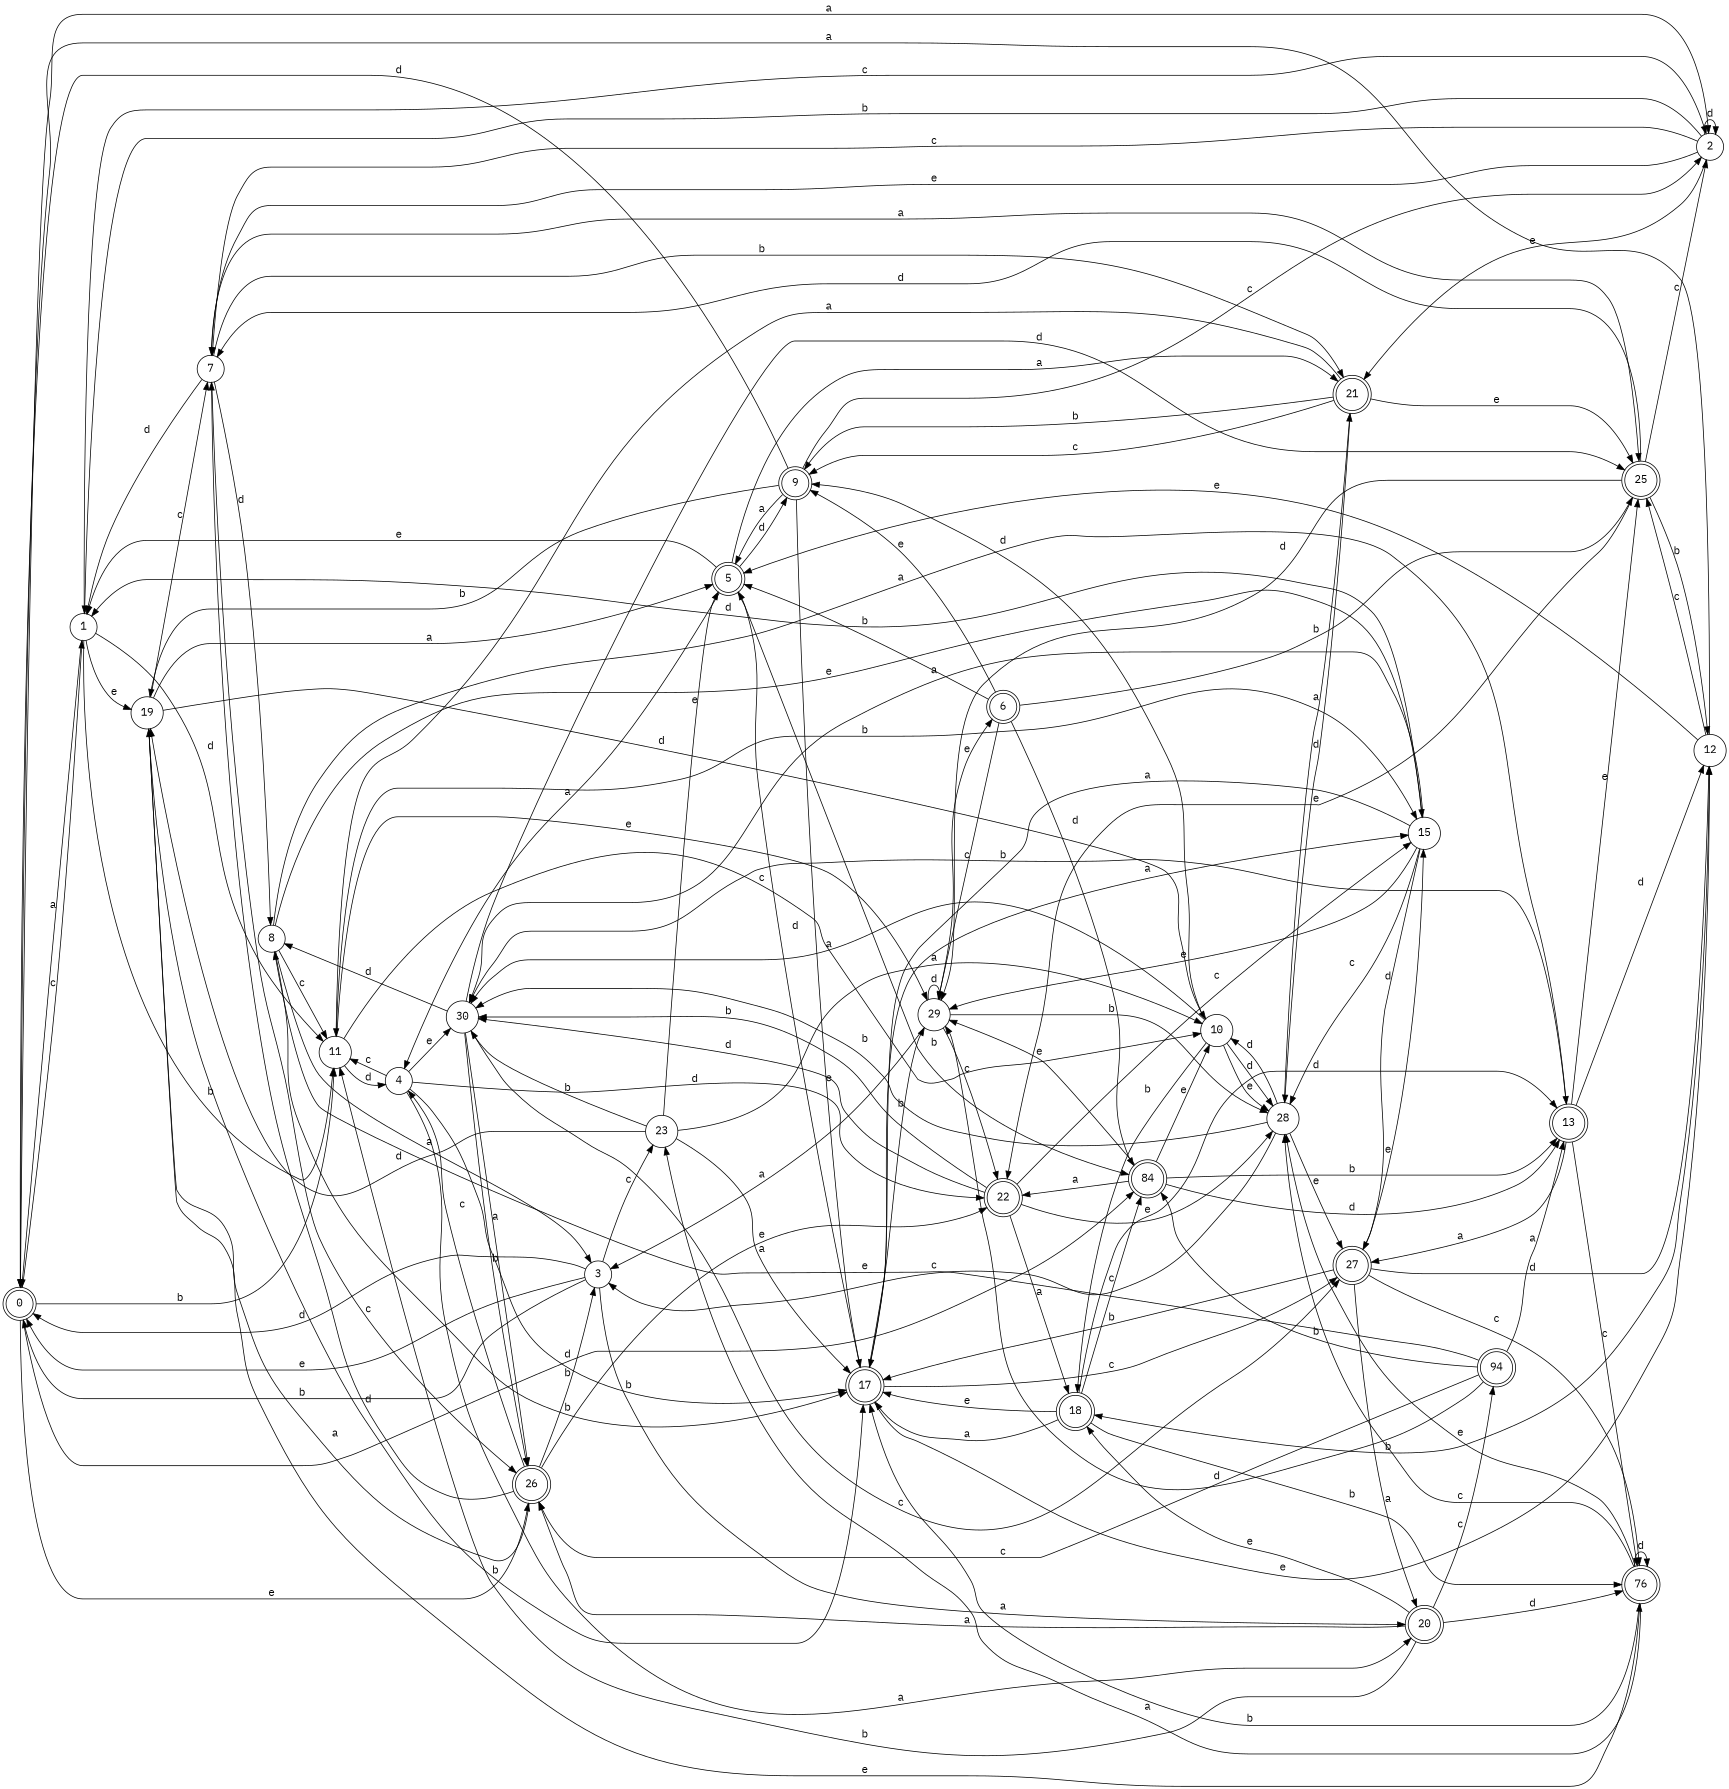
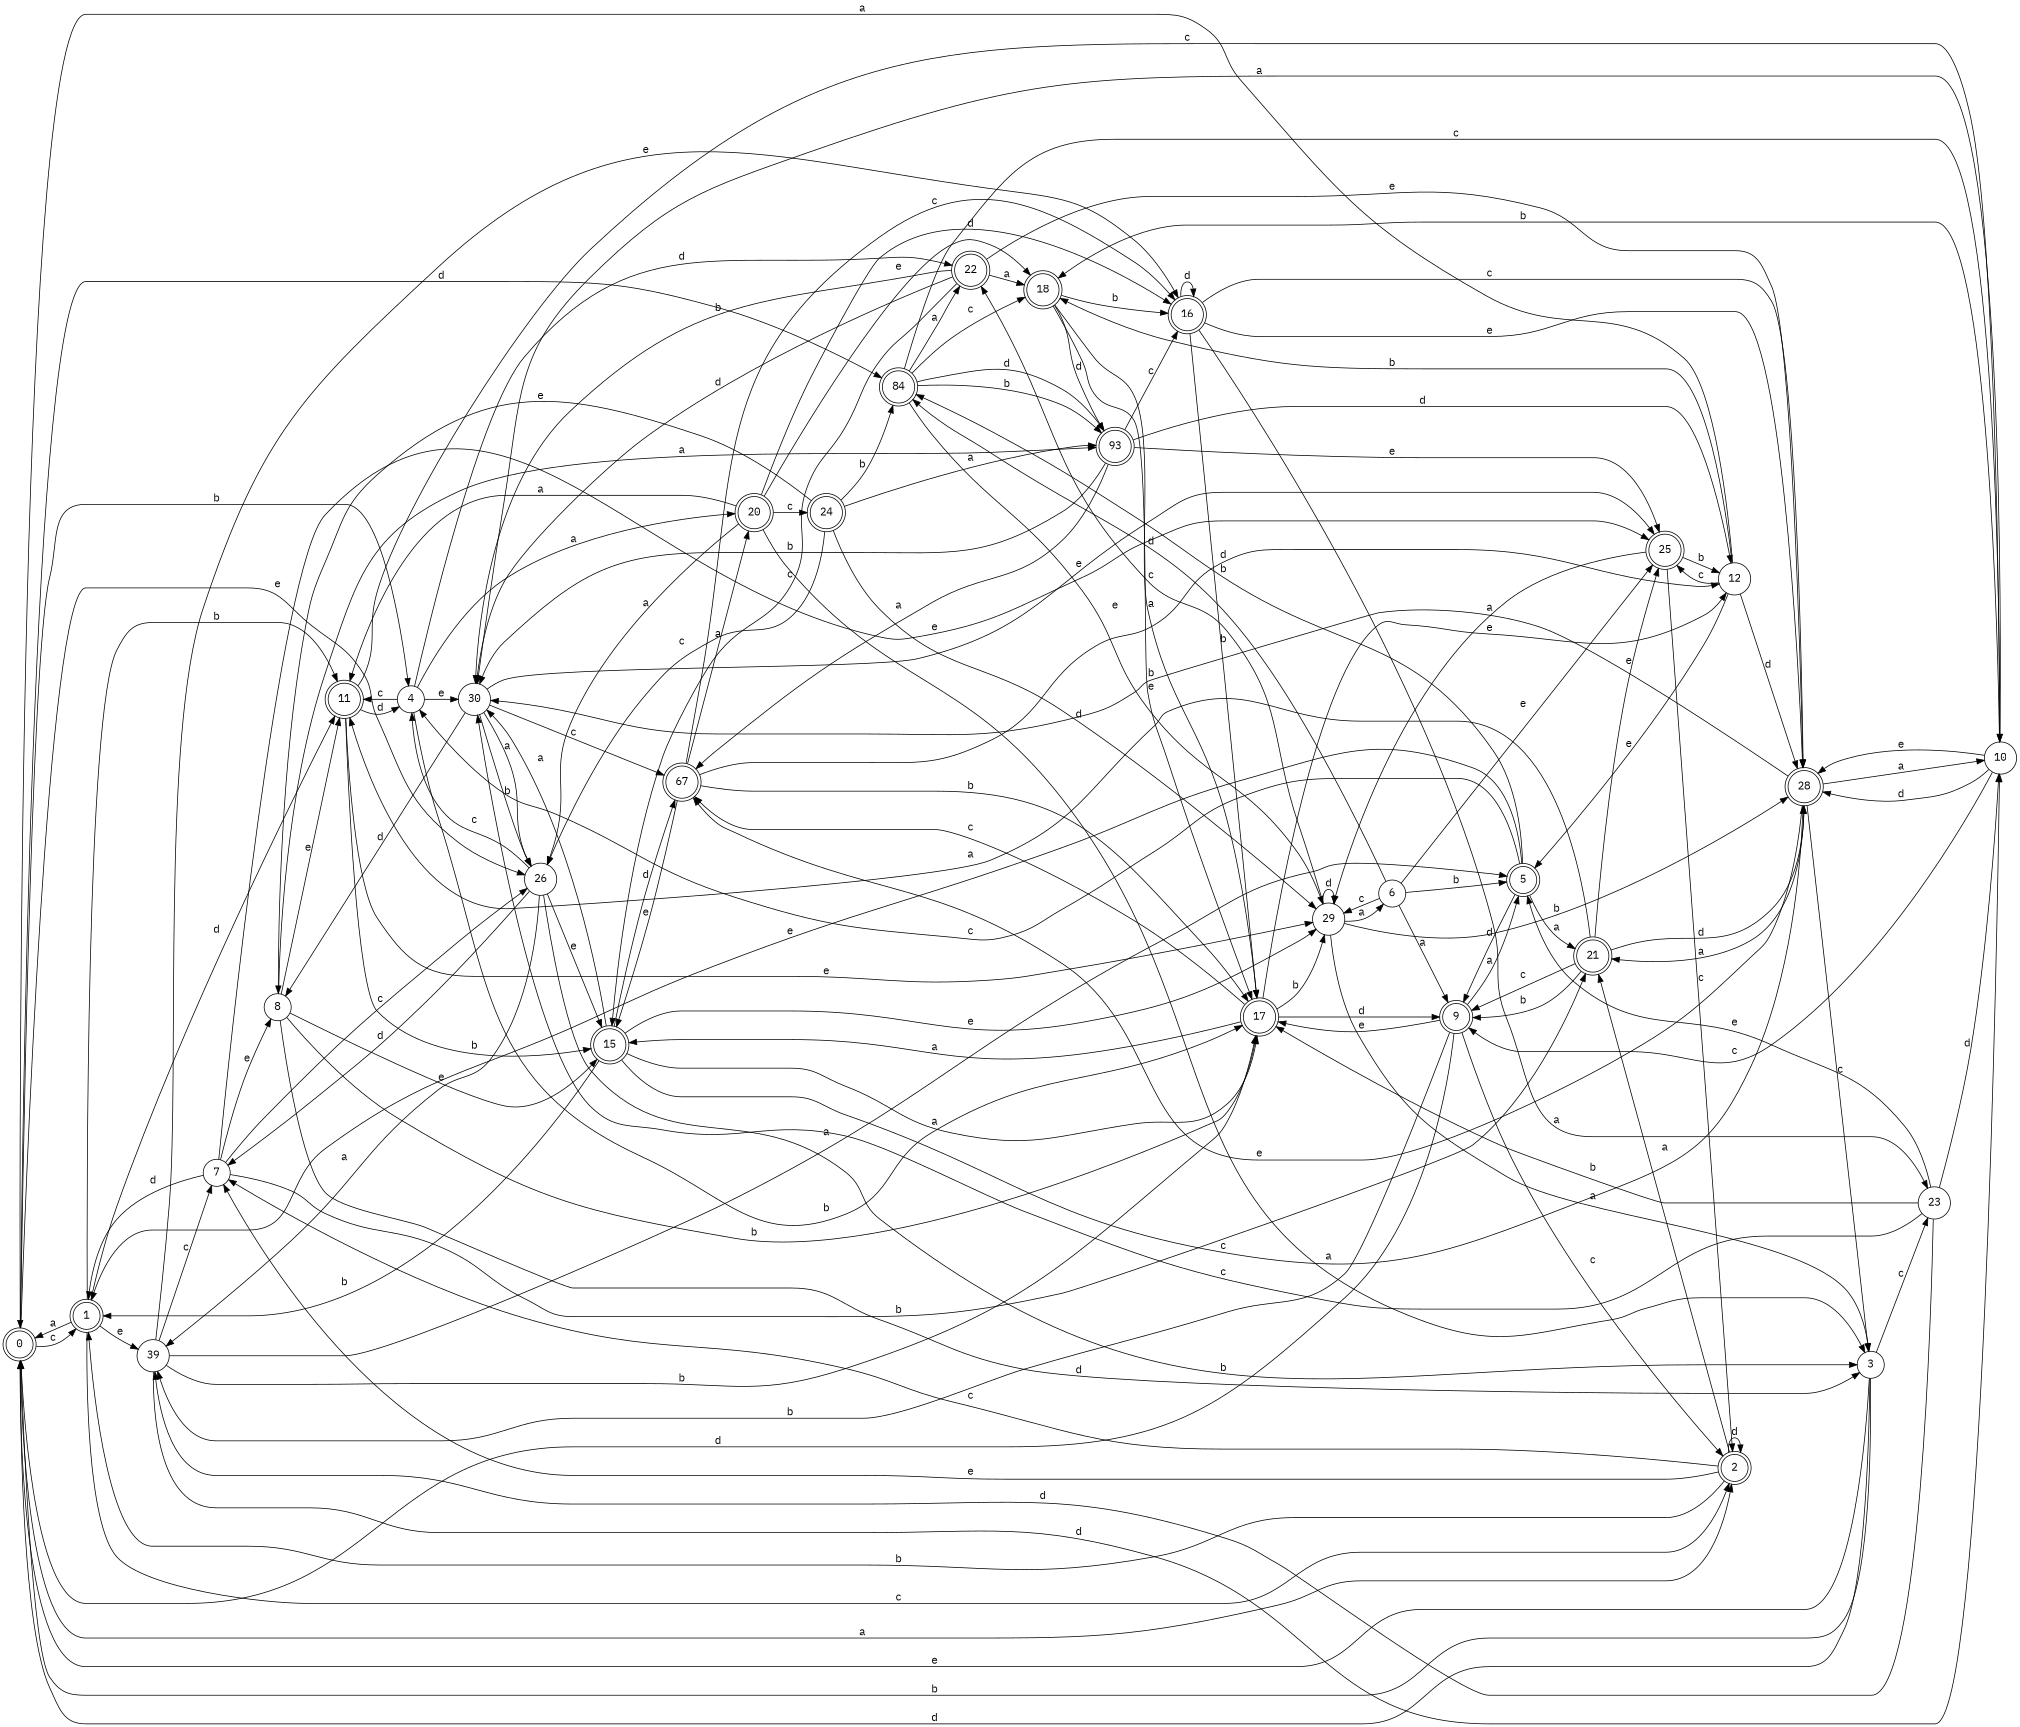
node "2": shape circle -> doublecircle
edge "7" -> "25": label "a" -> "e"
edge "2" -> "21": label "e" -> "a"
edge "25" -> "7": removed, label "d"
edge "30" -> "25": label "d" -> "e"
edge "7" -> "8": label "d" -> "e"
edge "10" -> "9": label "d" -> "c"
edge "6" -> "9": label "e" -> "a"
edge "25" -> "29": label "d" -> "a"
edge "15" -> "1": label "d" -> "b"
node "1": shape circle -> doublecircle
edge "6" -> "25": label "b" -> "e"
edge "12" -> "28": added, label "d"
node "6": shape doublecircle -> circle
node "19": label "19" -> "39"
edge "29" -> "6": label "e" -> "a"
edge "5" -> "4": label "a" -> "c"
edge "25" -> "22": removed, label "e"
node "15": shape circle -> doublecircle
edge "23" -> "10": label "a" -> "d"
edge "8" -> "11": label "c" -> "e"
edge "17" -> "5": now "17" -> "9"
edge "28" -> "10": label "d" -> "a"
node "11": shape circle -> doublecircle
edge "23" -> "30": label "b" -> "c"
edge "84" -> "10": label "e" -> "c"
node "28": shape circle -> doublecircle
node "13": label "13" -> "93"
edge "8" -> "3": label "a" -> "d"
edge "23" -> "17": label "a" -> "b"
edge "26" -> "22": now "26" -> "15"
node "27": label "27" -> "67"
edge "0" -> "11": now "0" -> "4"
edge "18" -> "84": reversed
node "94": label "94" -> "24"
node "26": shape doublecircle -> circle
node "76": label "76" -> "16"
edge "3" -> "20": reversed
edge "20" -> "11": label "b" -> "a"
